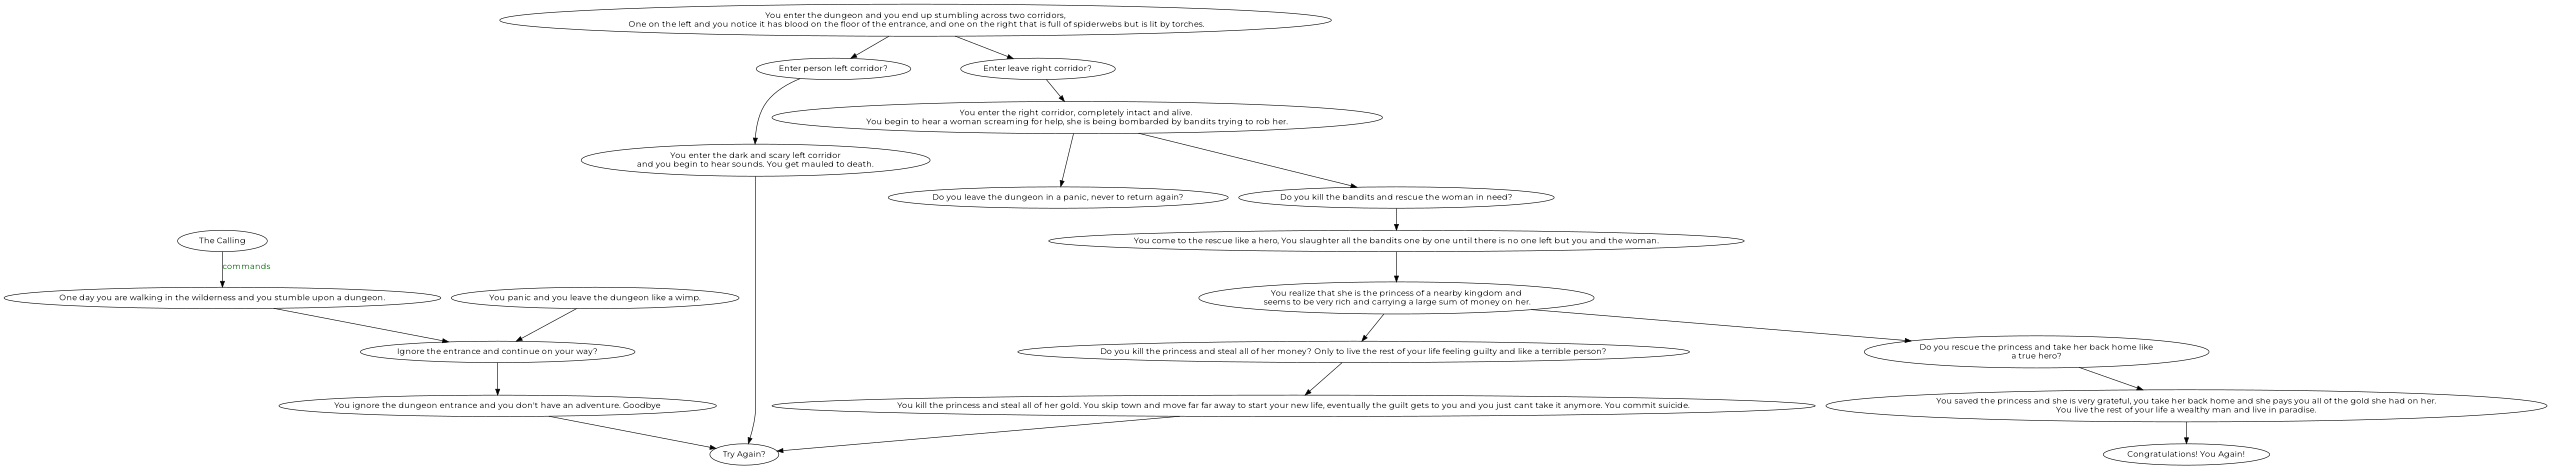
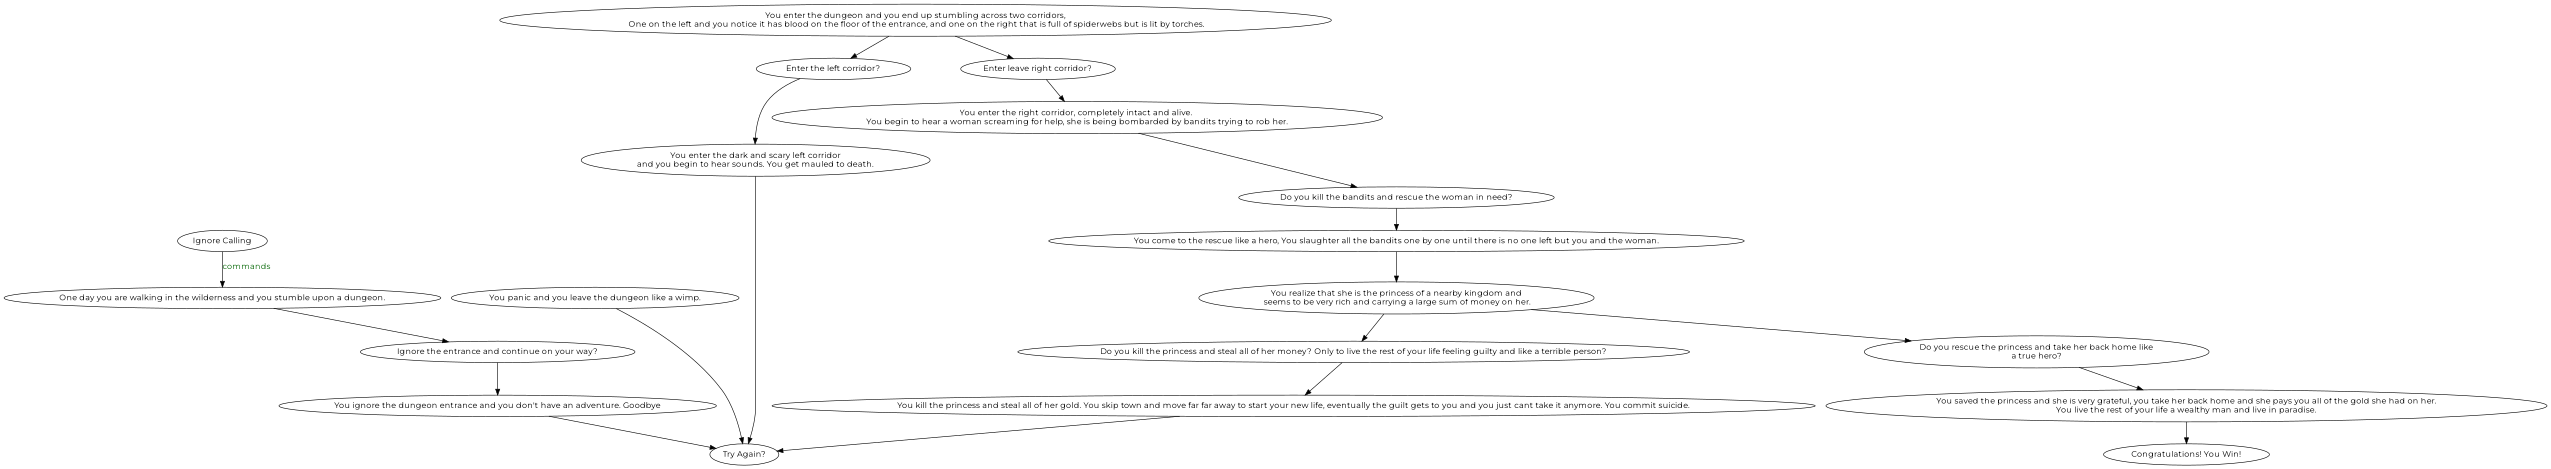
node "Enter person left corridor?": label "Enter person left corridor?" -> "Enter the left corridor?"
node "Do you leave the dungeon in a panic, never to return again?": removed
node "The Calling": label "The Calling" -> "Ignore Calling"
edge "You panic and you leave the dungeon like a wimp." -> "Ignore the entrance and continue on your way?": now "You panic and you leave the dungeon like a wimp." -> "Try Again?"
node "Congratulations! You Again!": label "Congratulations! You Again!" -> "Congratulations! You Win!"
